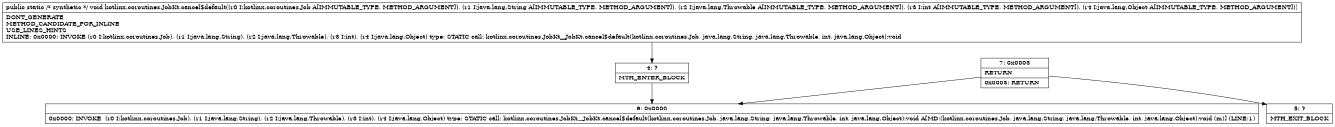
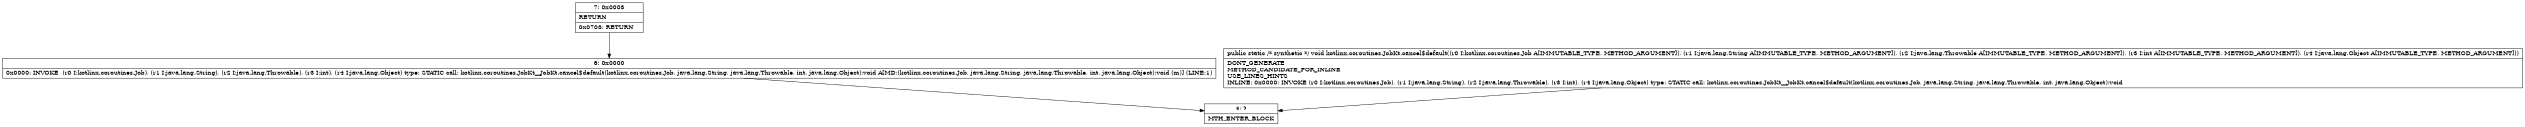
node "7: 0x0003": text "0x0003: RETURN" -> "0x0703: RETURN"
edge "4: ?" -> "6: 0x0000": reversed
node "5: ?": removed
